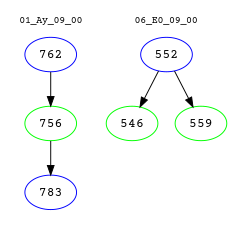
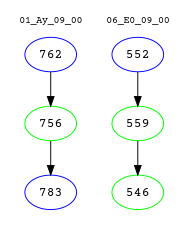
edge "552" -> "546": now "559" -> "546"
